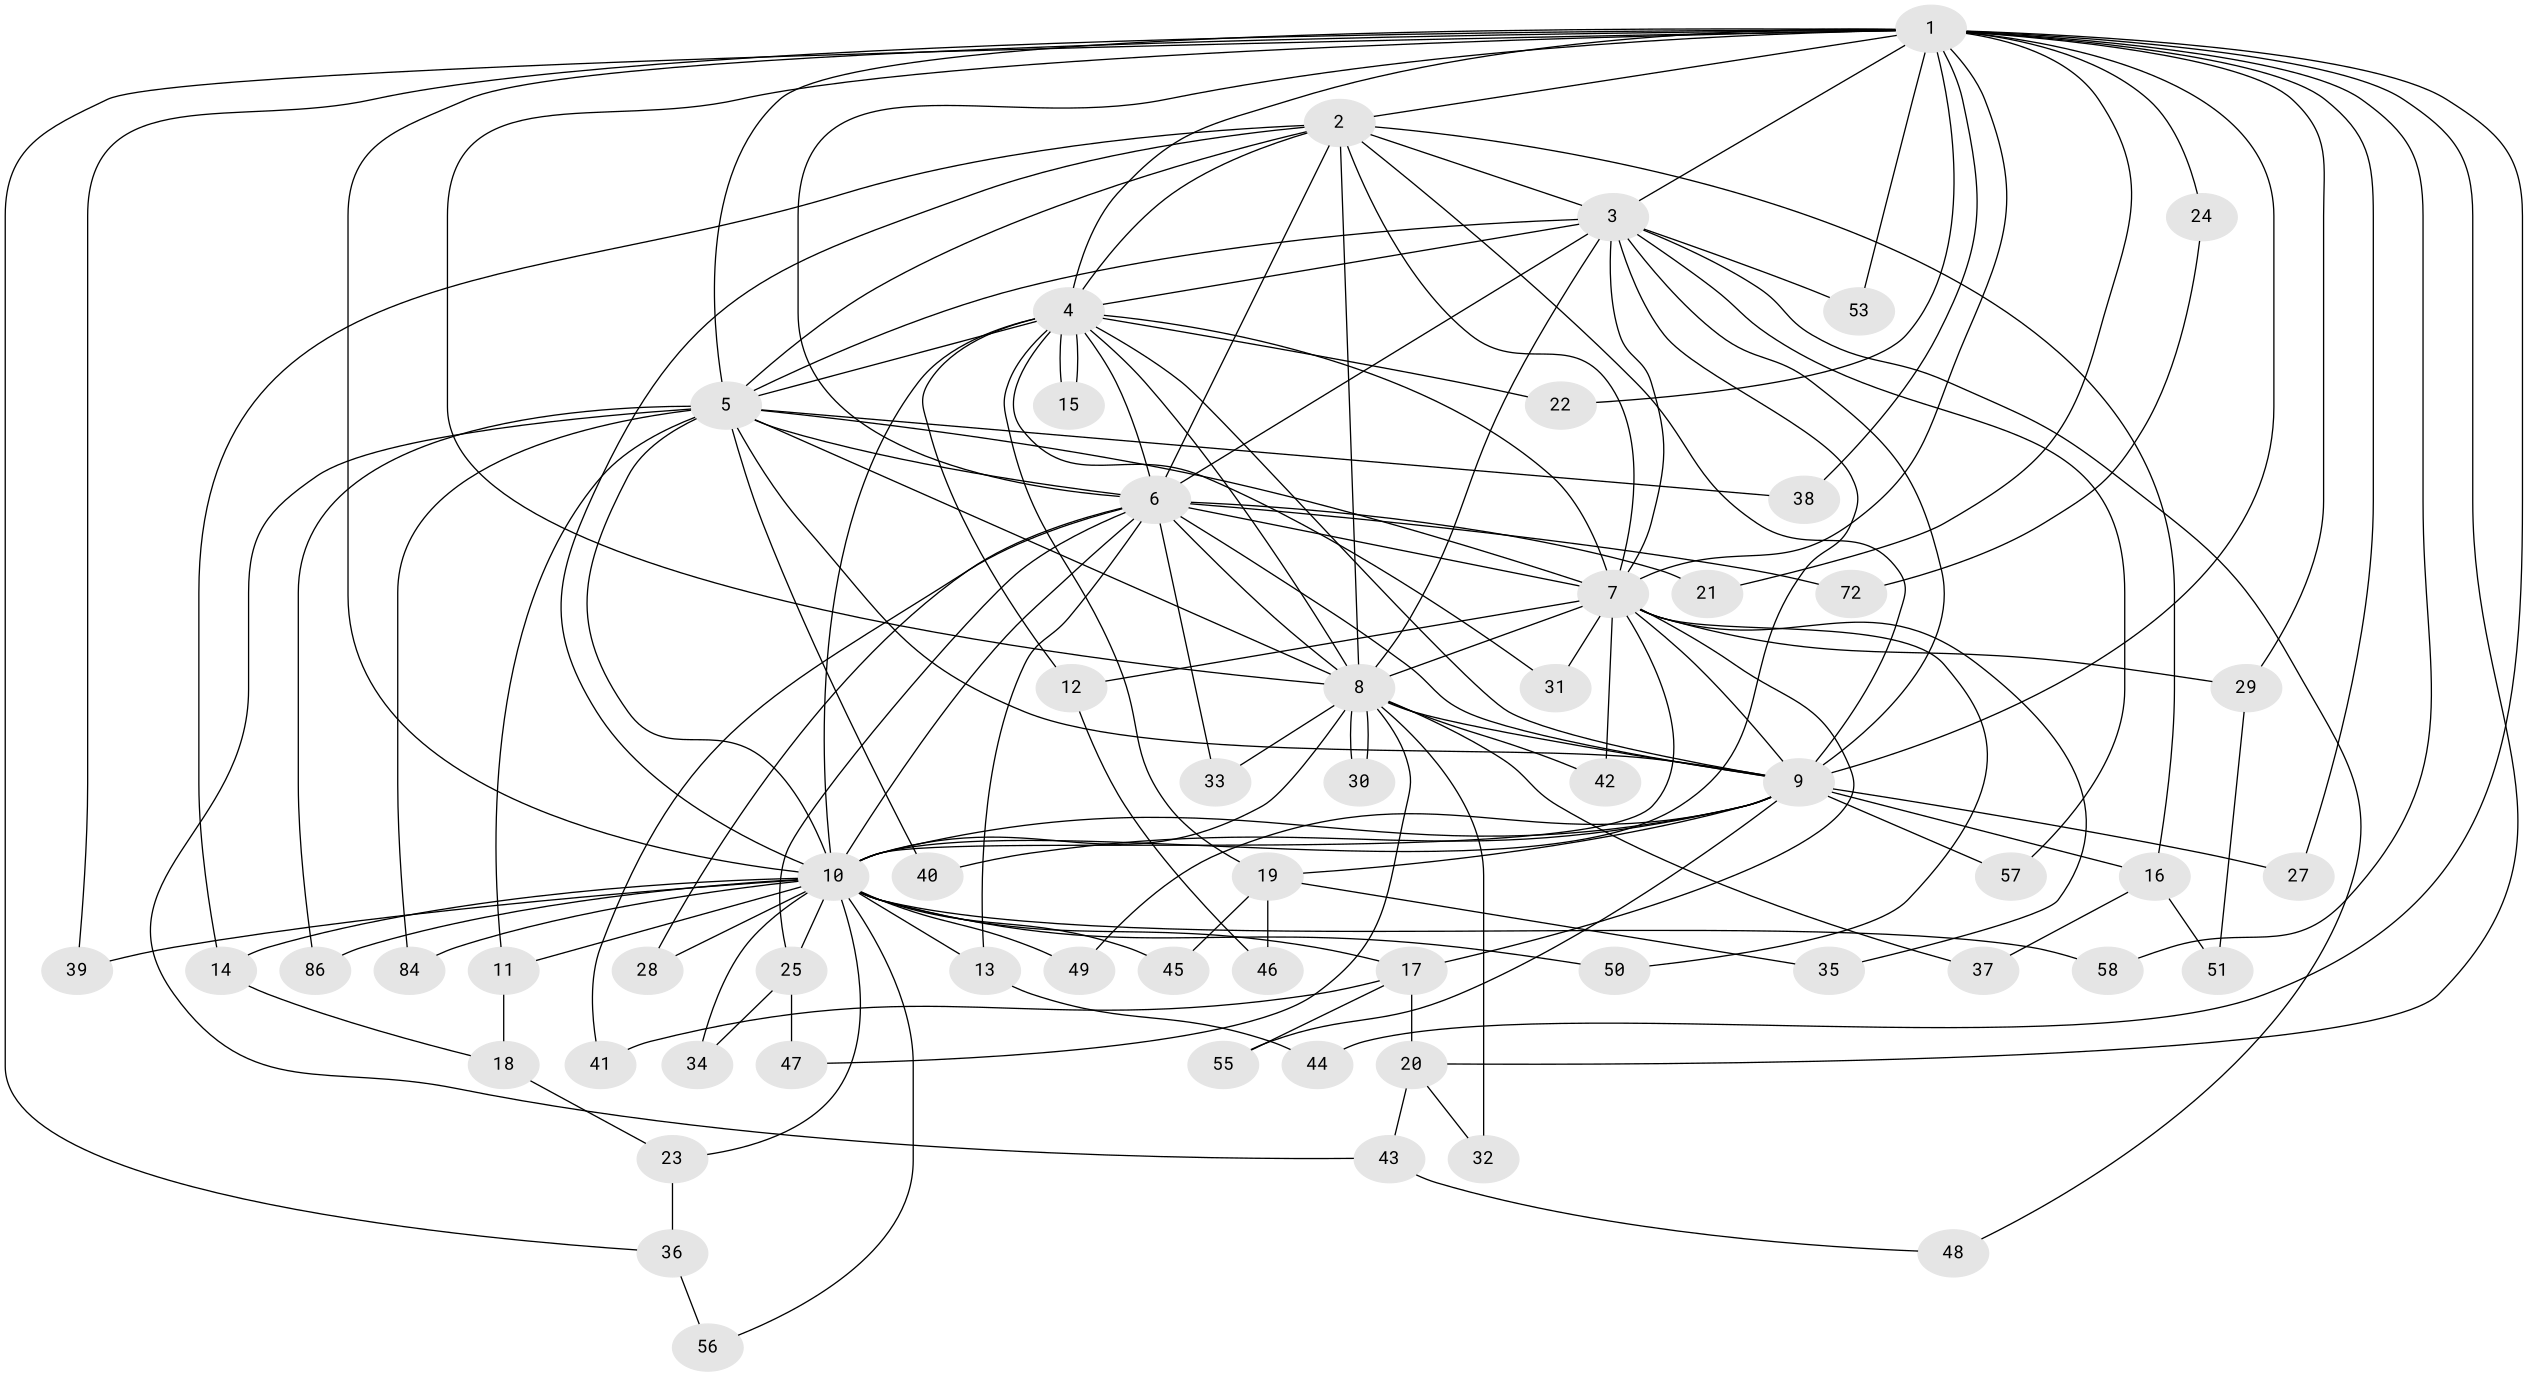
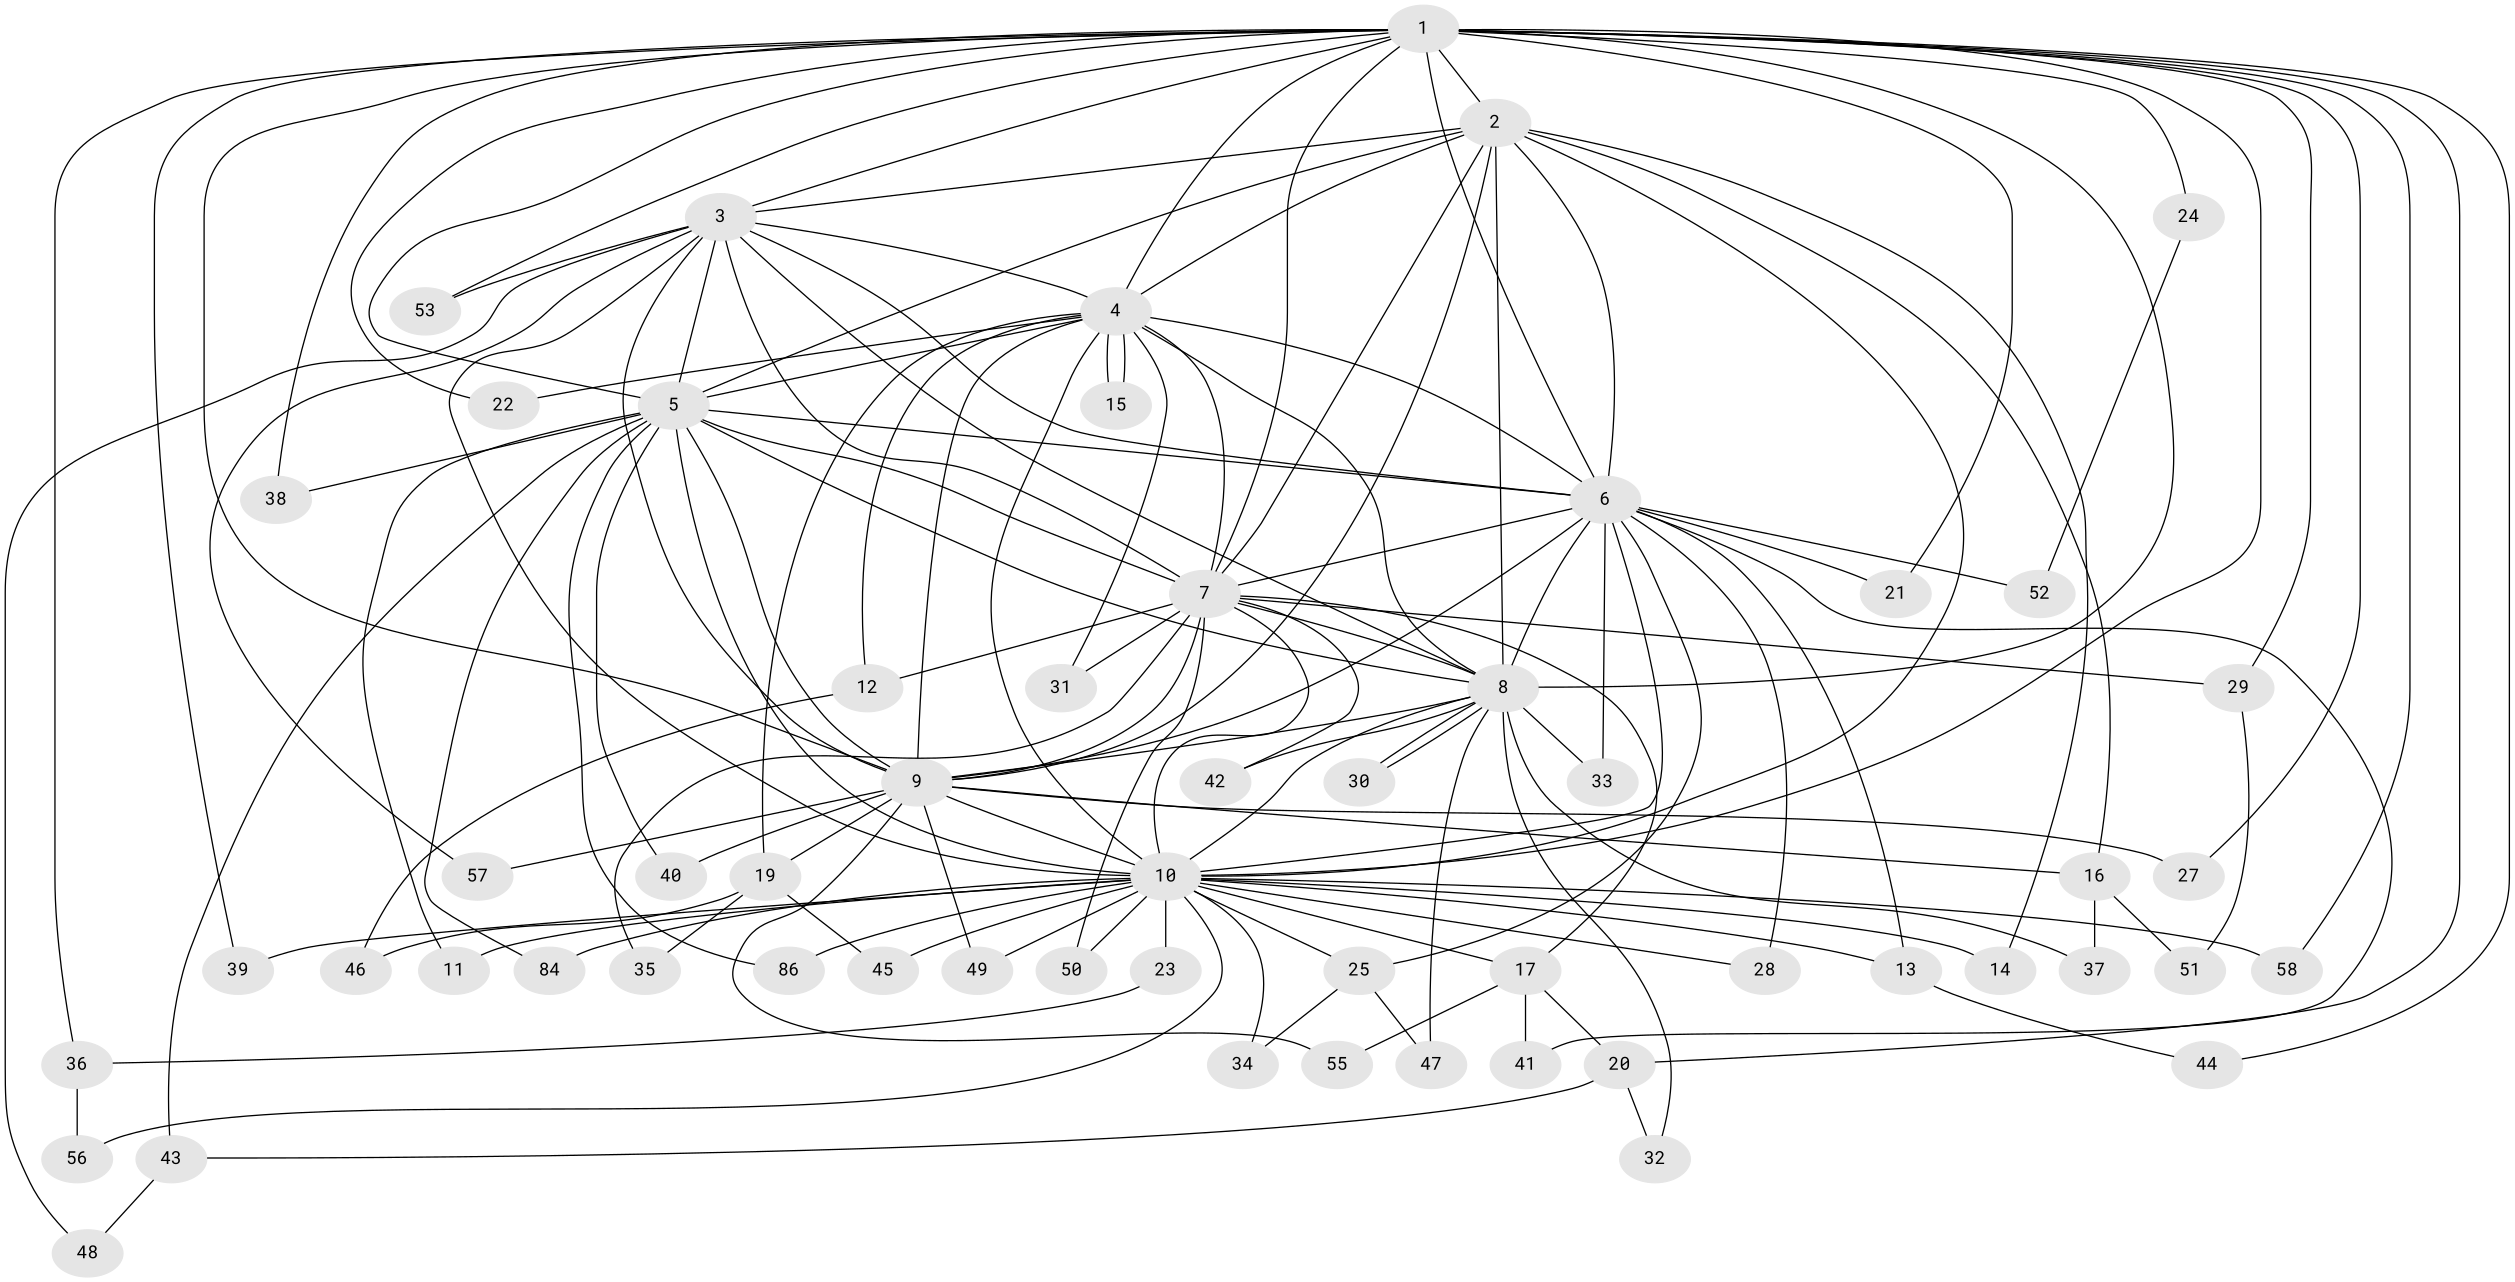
node "72": label "72" -> "52"
node "18": removed
